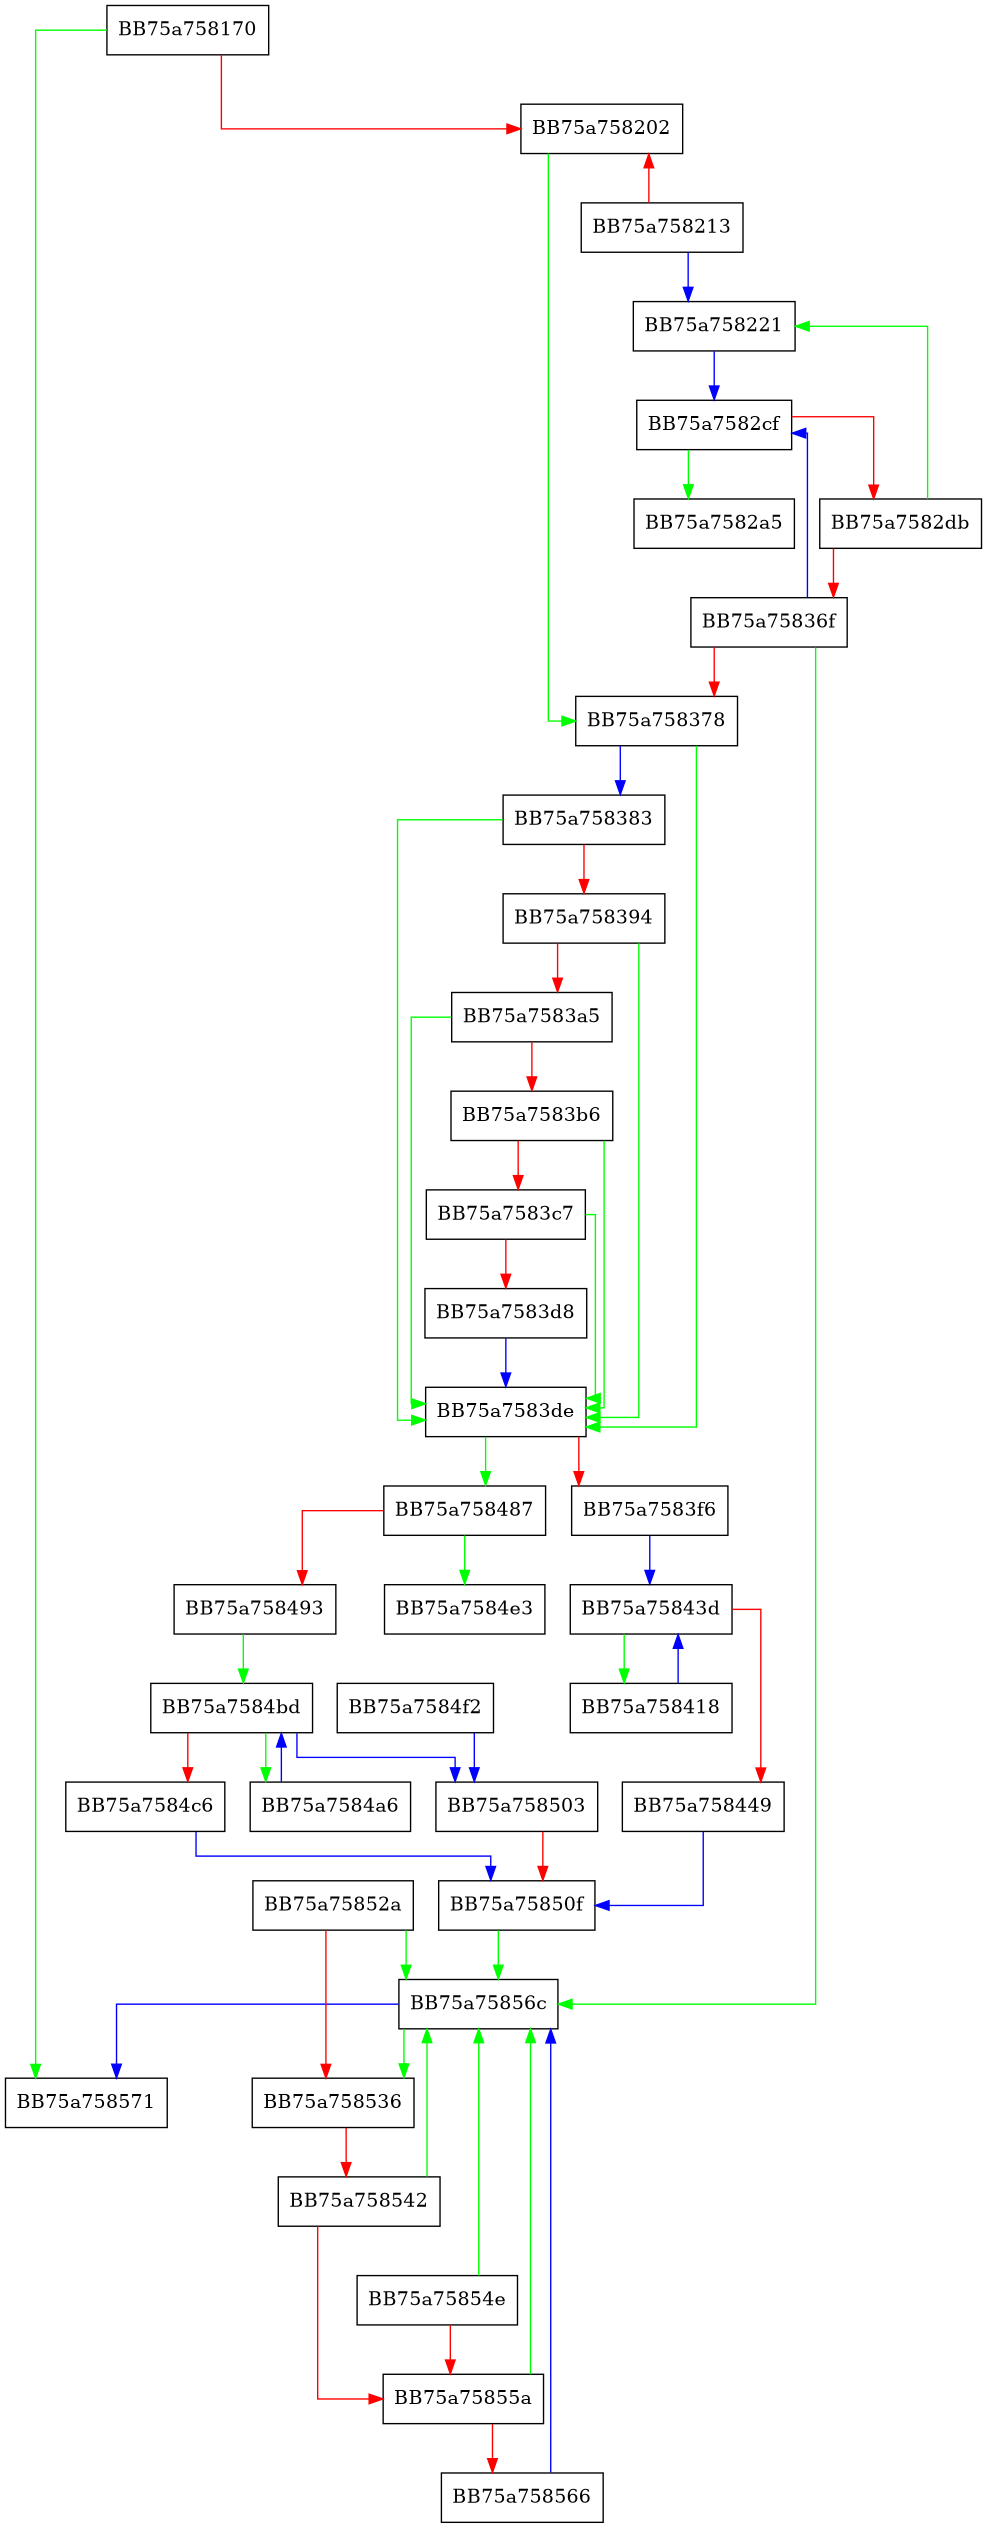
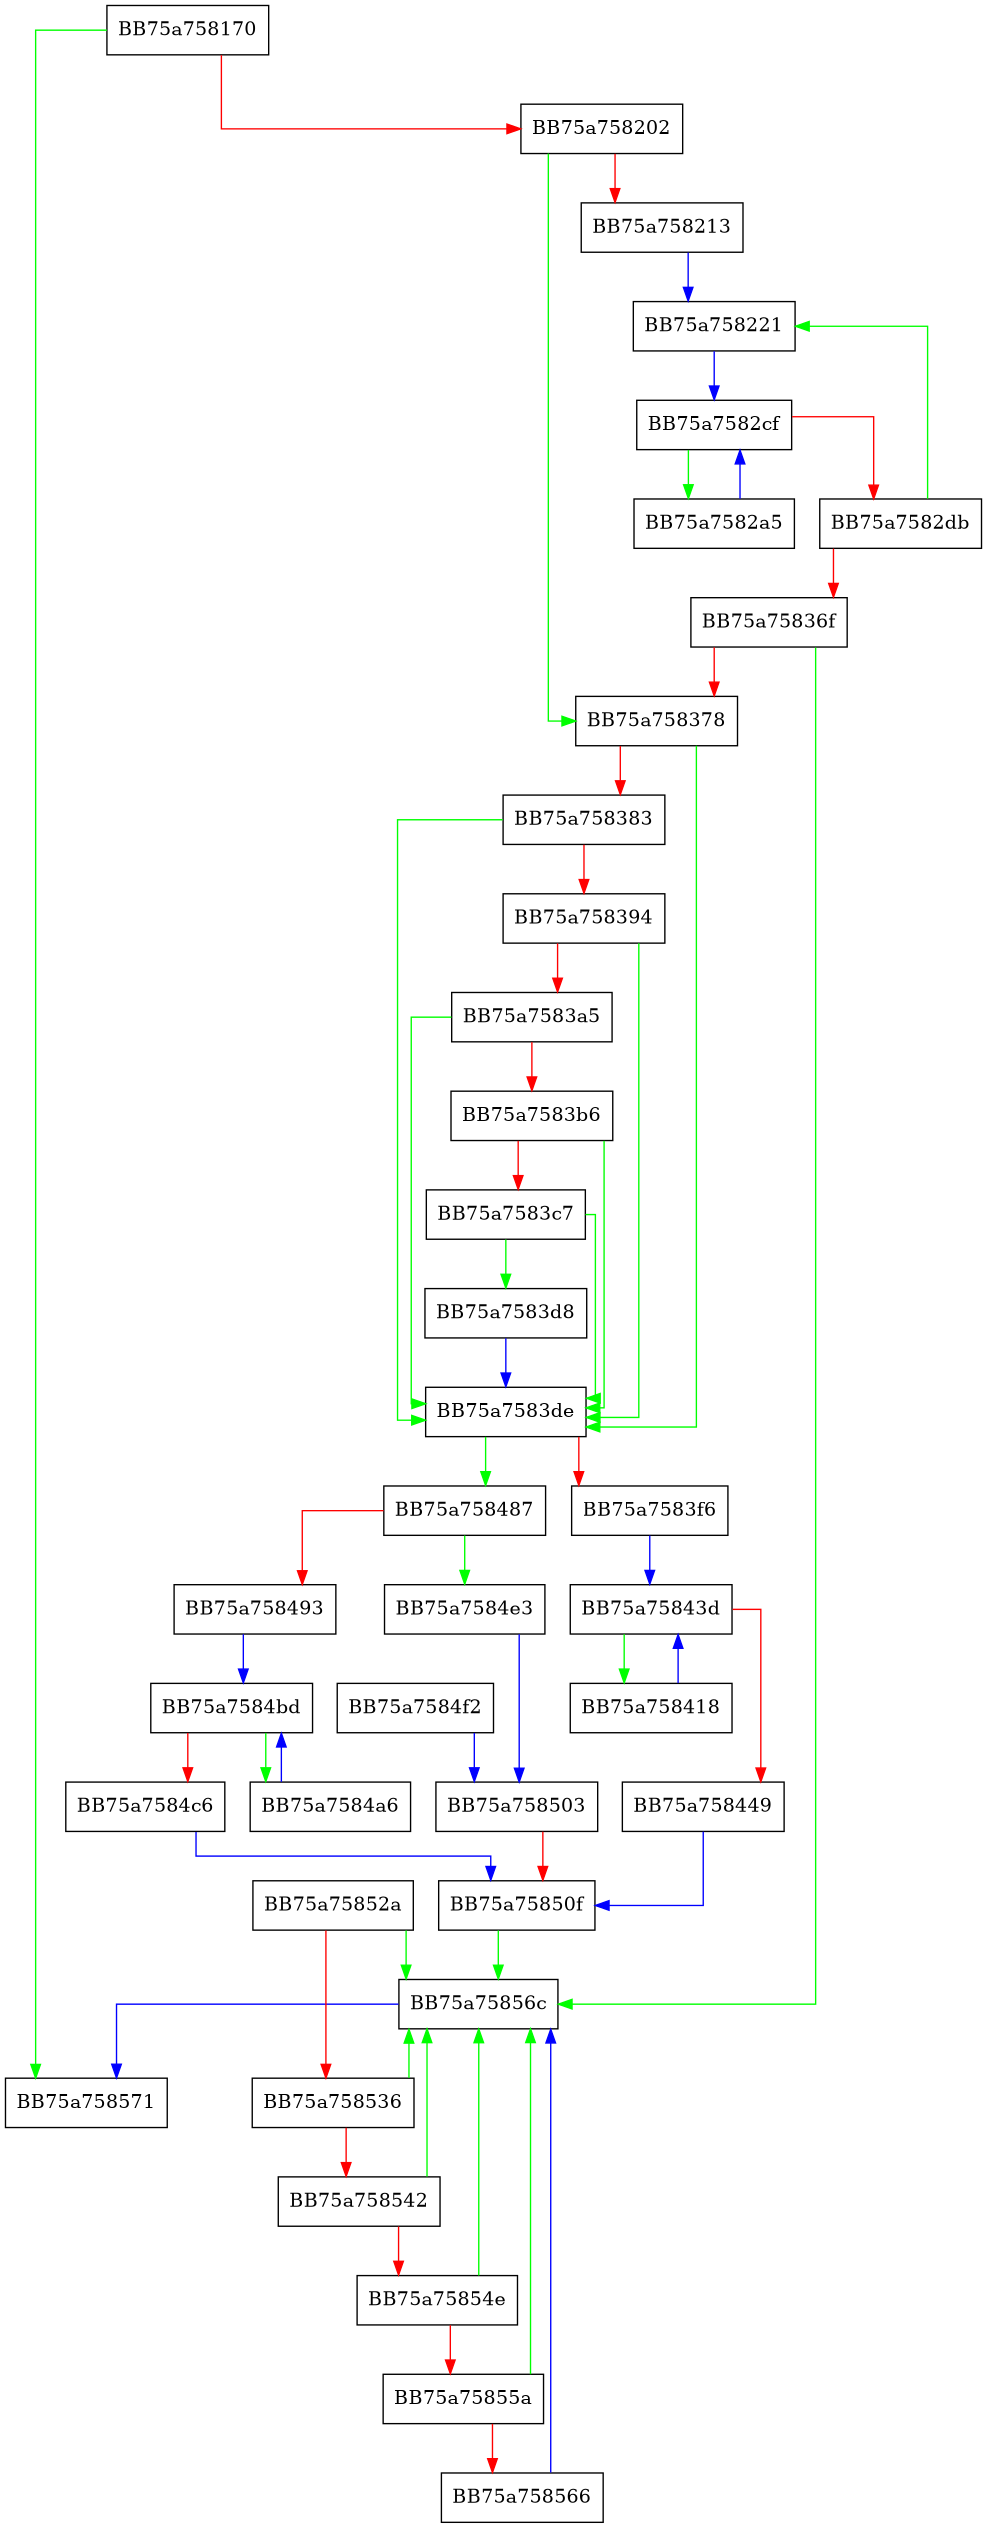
edge "BB75a758213" -> "BB75a758202": reversed
edge "BB75a75836f" -> "BB75a7582cf": now "BB75a7582a5" -> "BB75a7582cf"
edge "BB75a758378" -> "BB75a758383": color blue -> red
edge "BB75a7583c7" -> "BB75a7583d8": color red -> green
edge "BB75a758493" -> "BB75a7584bd": color green -> blue
edge "BB75a7584bd" -> "BB75a758503": now "BB75a7584e3" -> "BB75a758503"
edge "BB75a75856c" -> "BB75a758536": reversed
edge "BB75a758542" -> "BB75a75855a": now "BB75a758542" -> "BB75a75854e"
